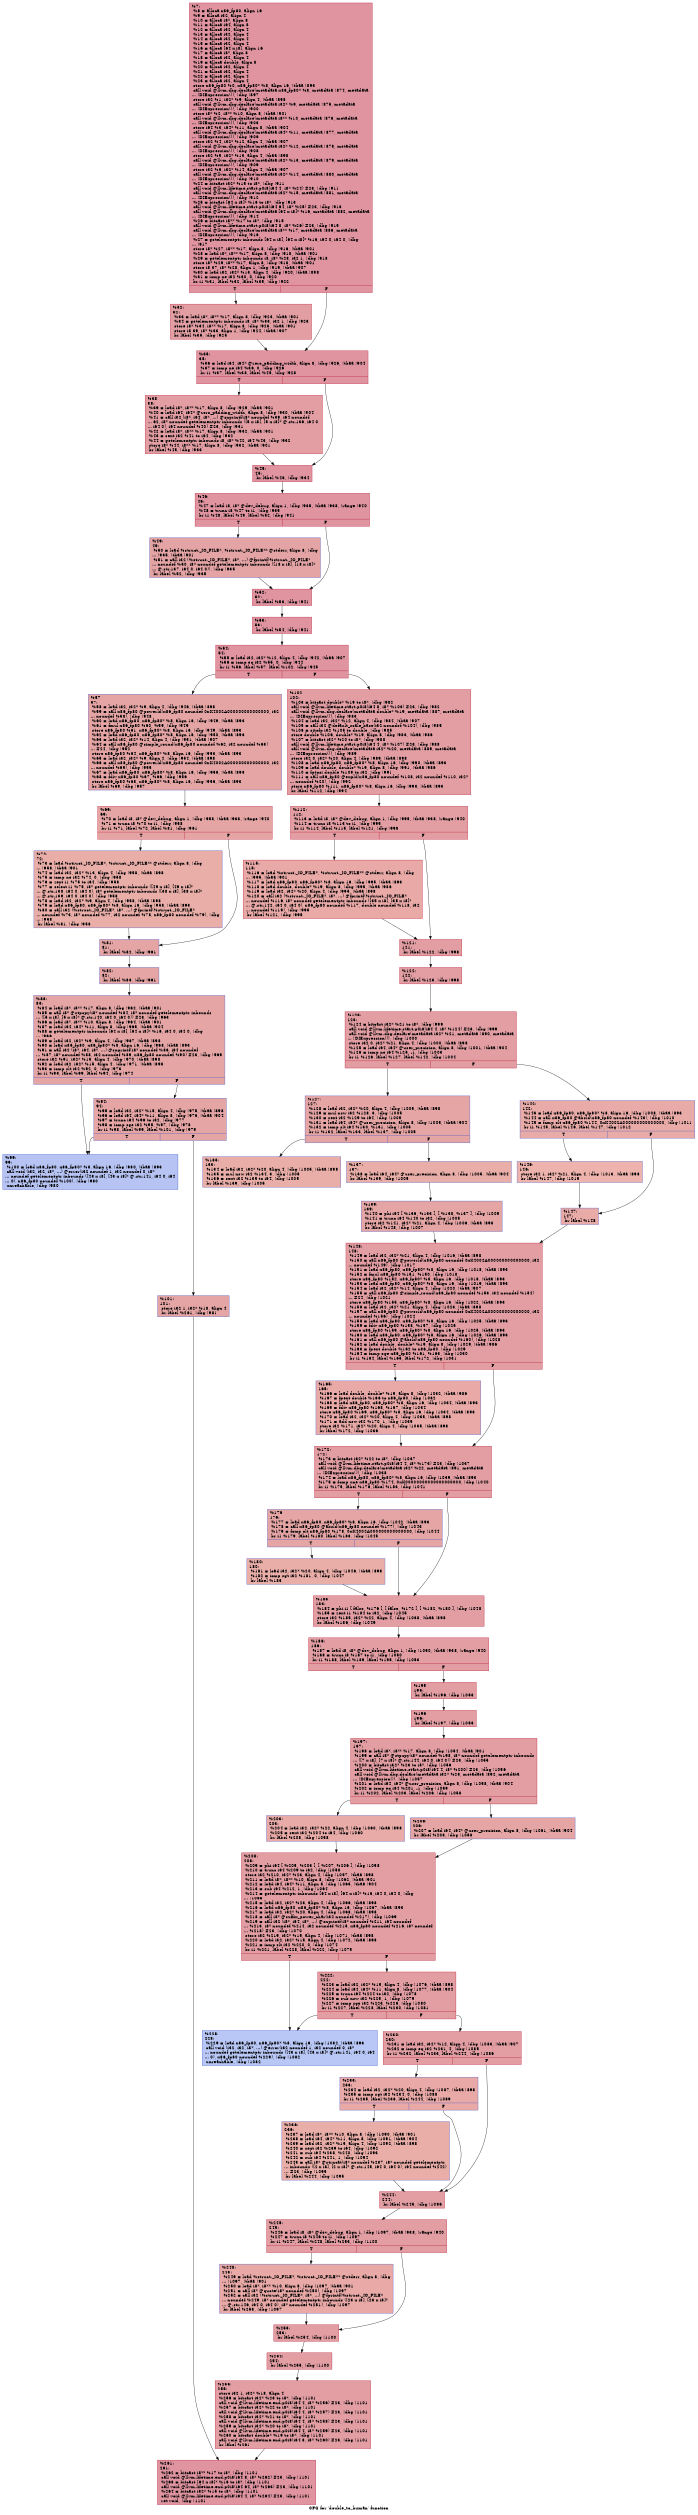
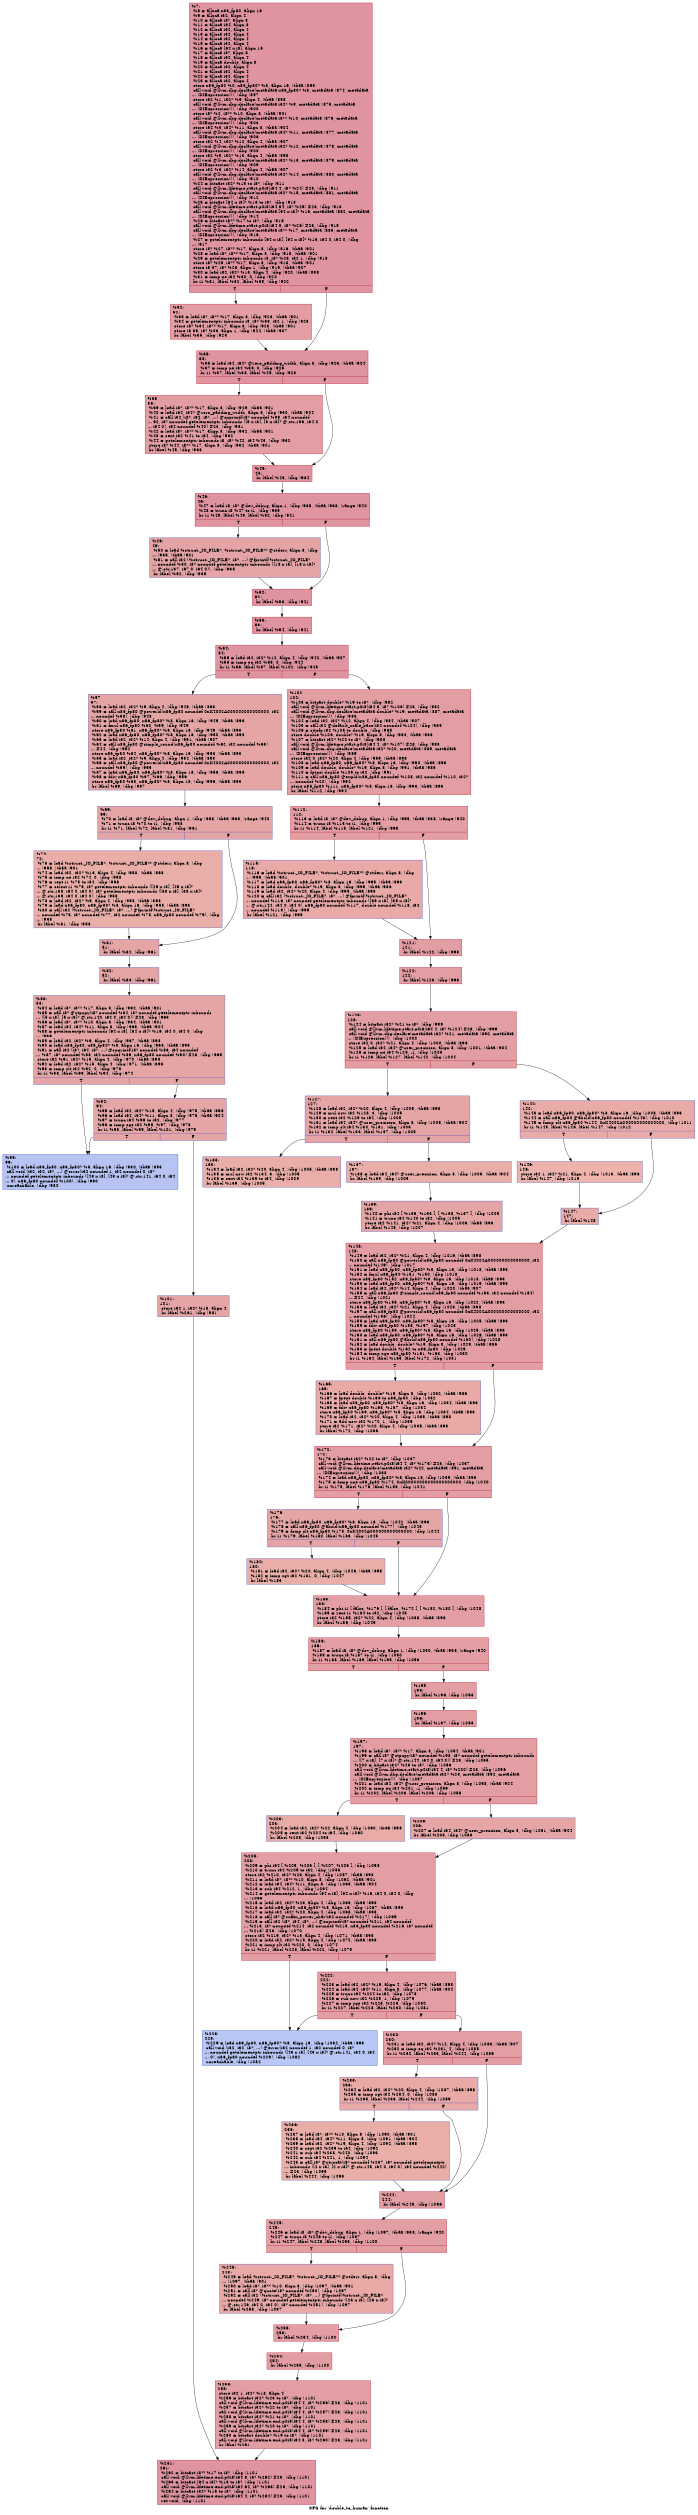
node "%49:": text "... @.str.137, i64 0, i64 0)), !dbg !935" -> "... @.str.137, i67 0, i64 0)), !dbg !935"
node "%69:": color #b70d28ff -> #3d50c3ff
node "%115:": color #b70d28ff -> #3d50c3ff
